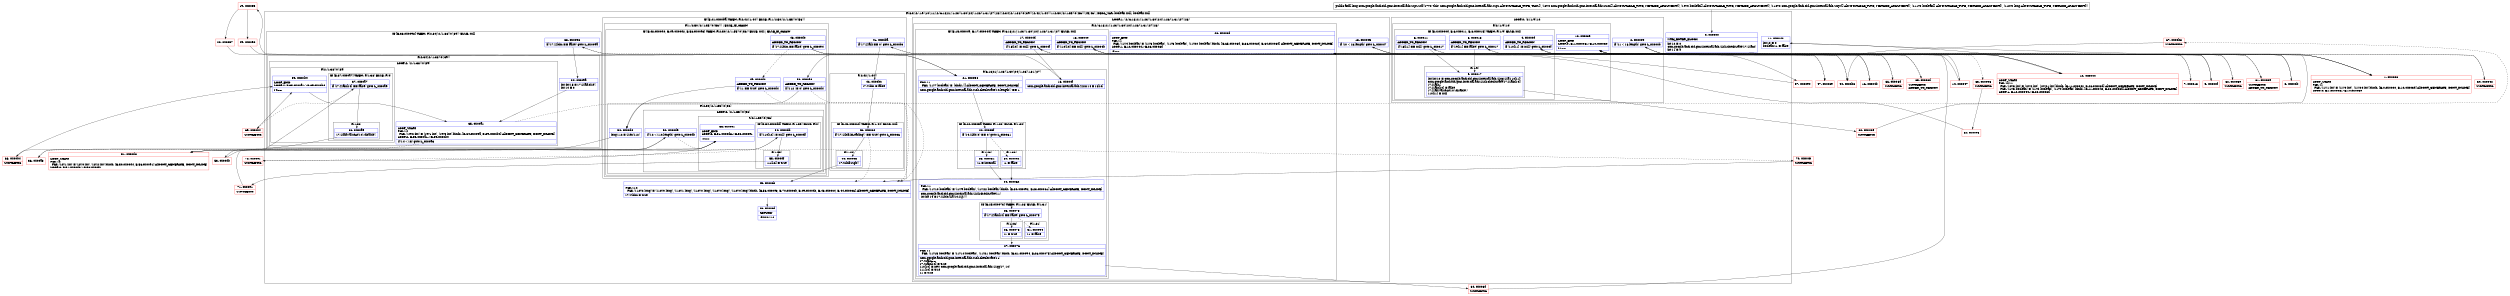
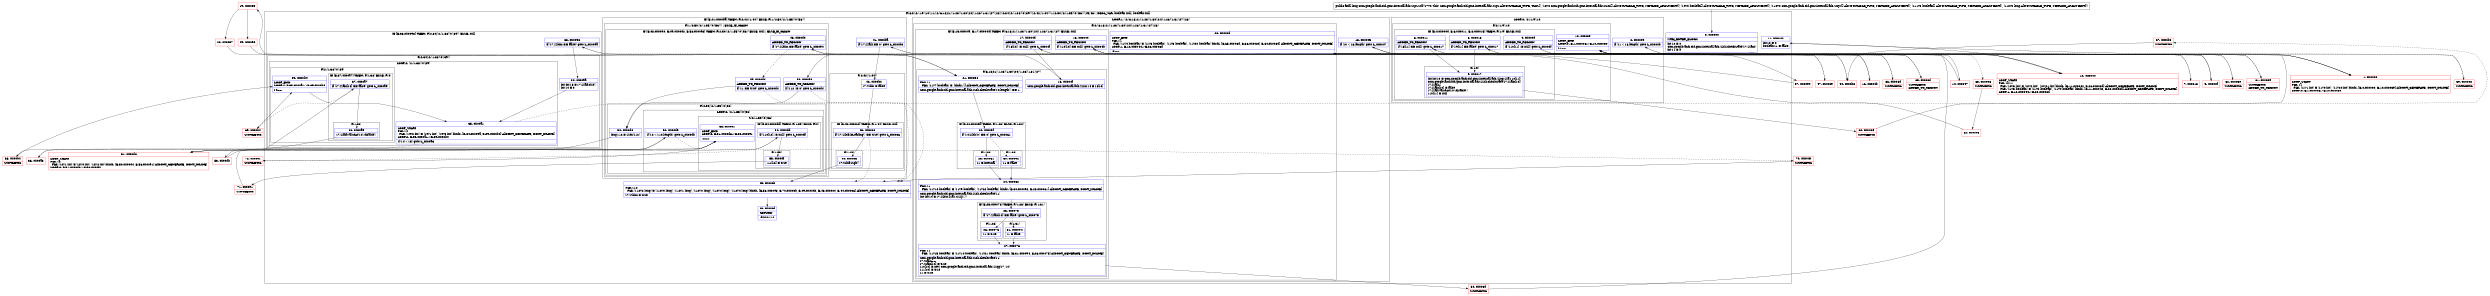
edge "48: 0x00d0" -> "47: 0x00ce": reversed
node "3: 0x000b": removed
edge "31: 0x0094" -> "27: 0x0076": added
